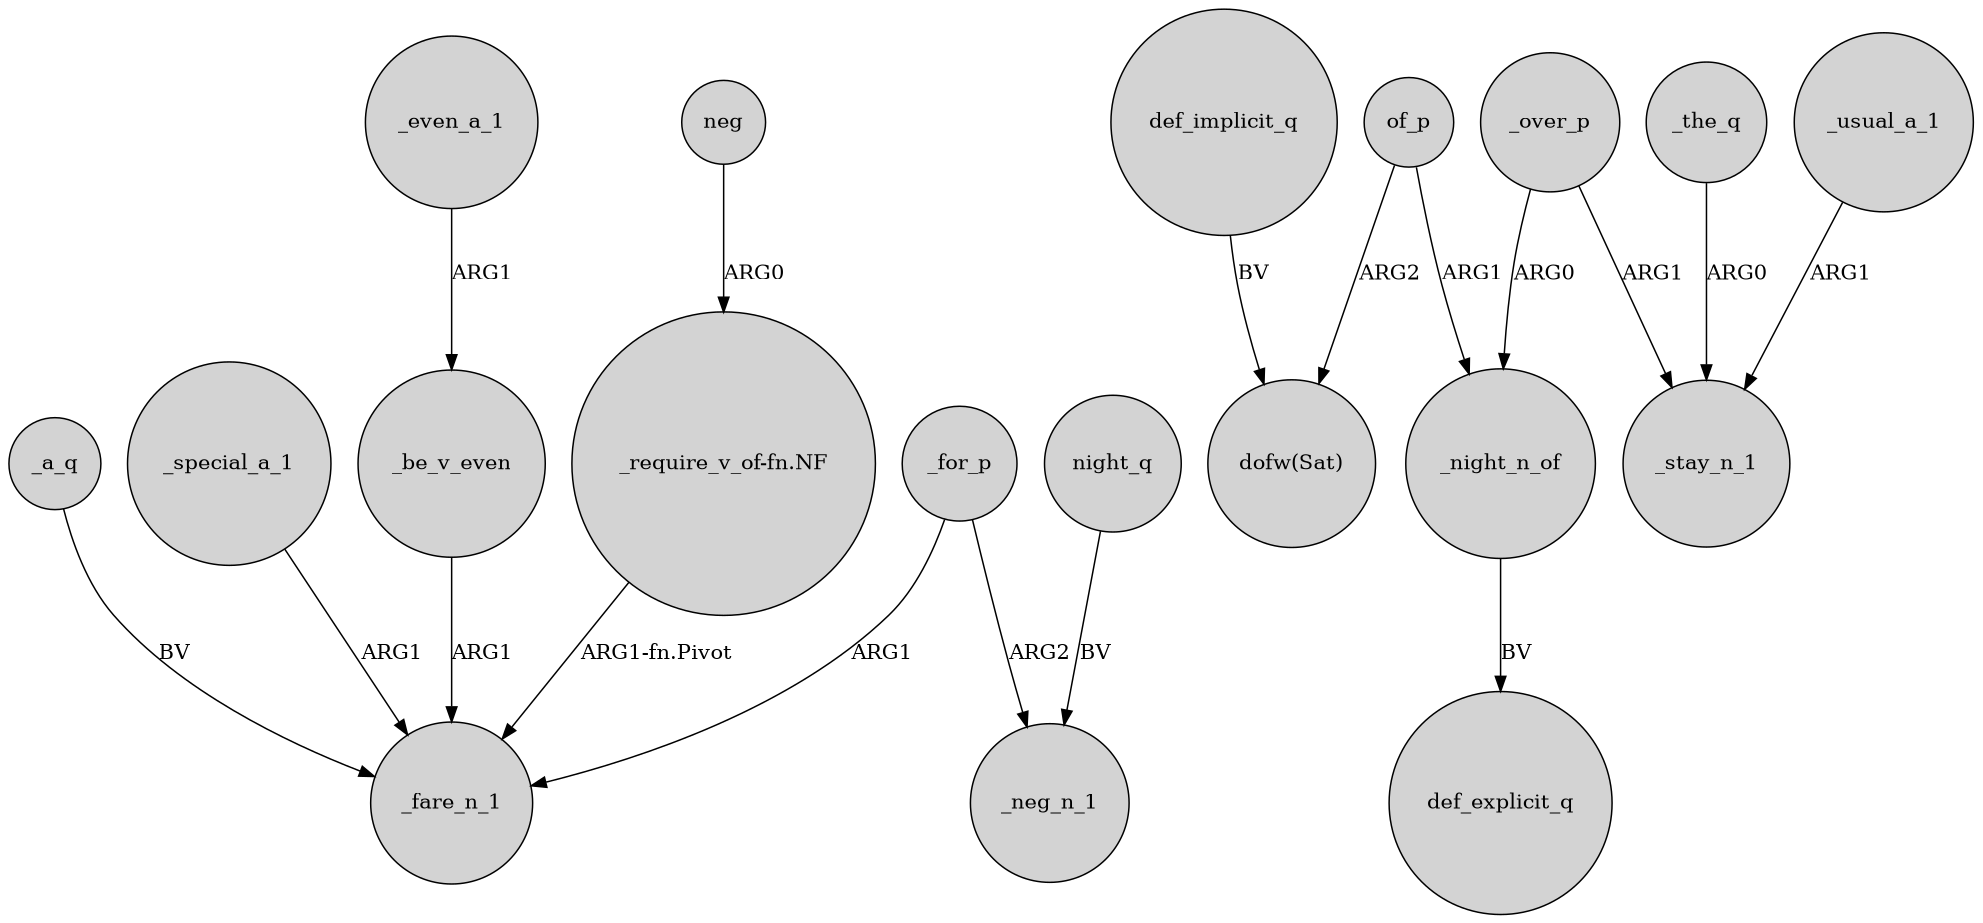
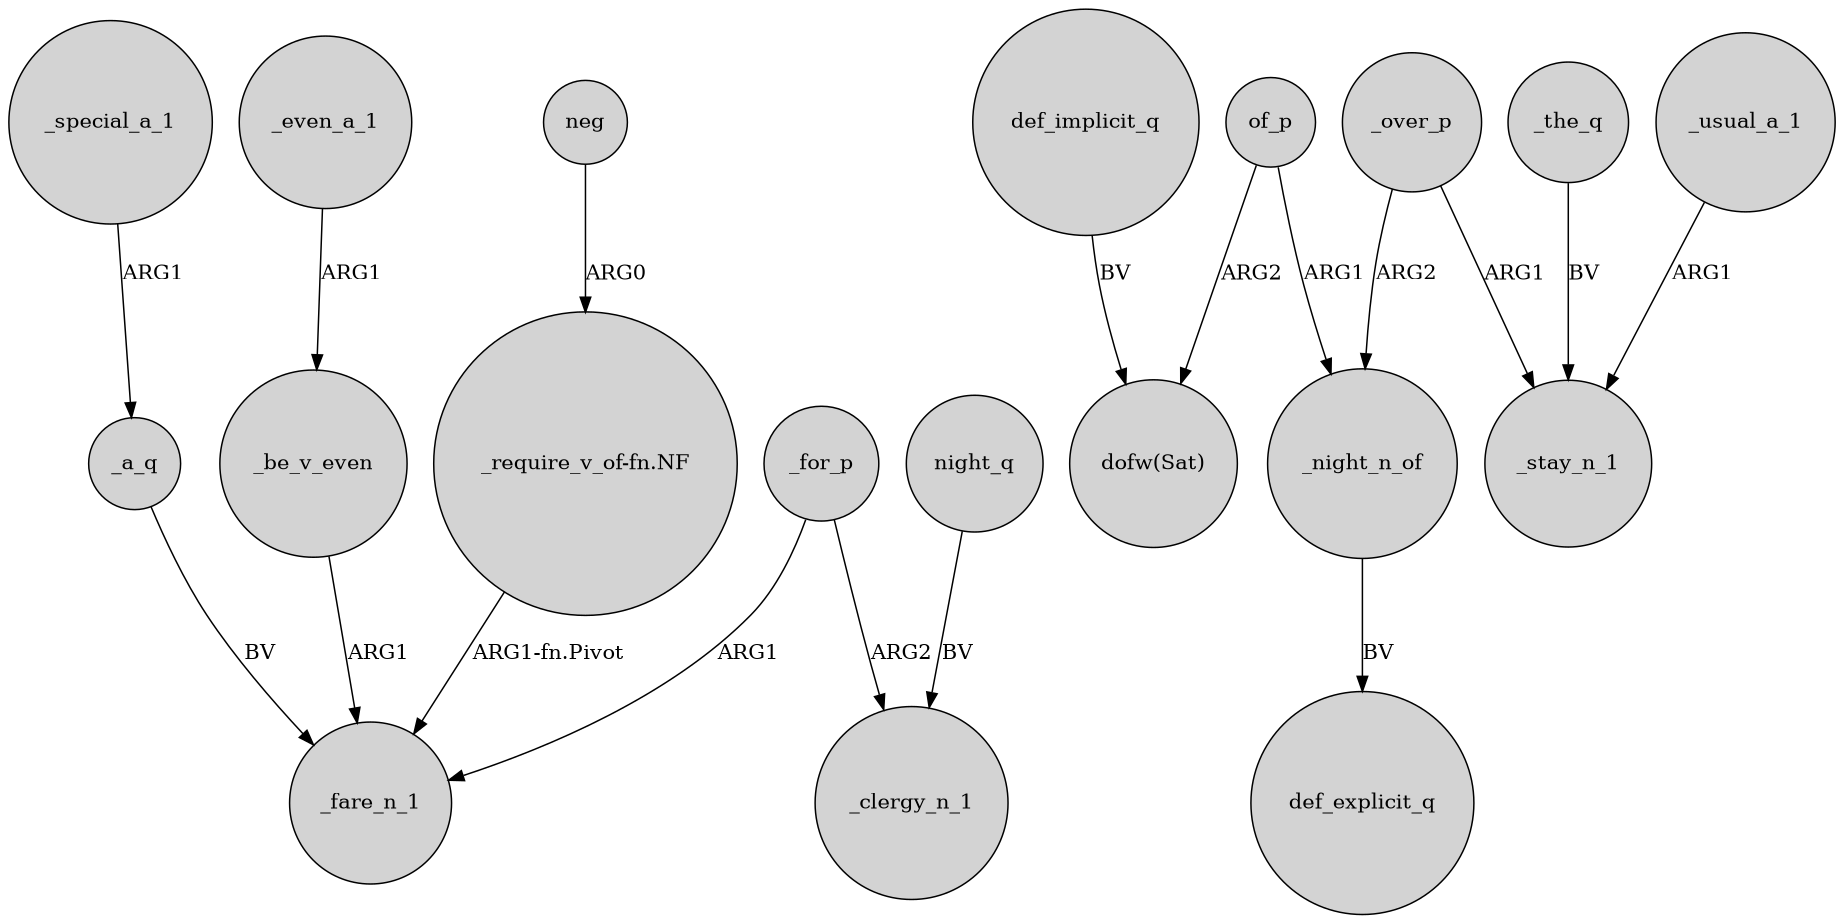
edge "_over_p" -> "_night_n_of": label "ARG0" -> "ARG2"
edge "_the_q" -> "_stay_n_1": label "ARG0" -> "BV"
edge "_special_a_1" -> "_fare_n_1": now "_special_a_1" -> "_a_q"
node "_neg_n_1": label "_neg_n_1" -> "_clergy_n_1"
